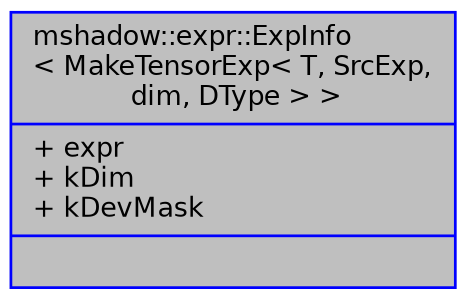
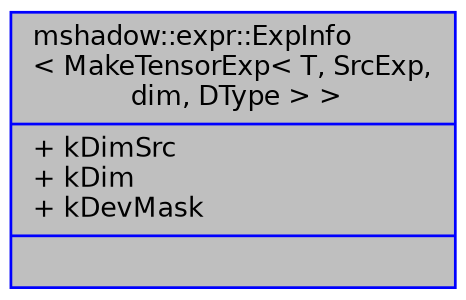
node "mshadow::expr::ExpInfo": text "+ expr" -> "+ kDimSrc"
